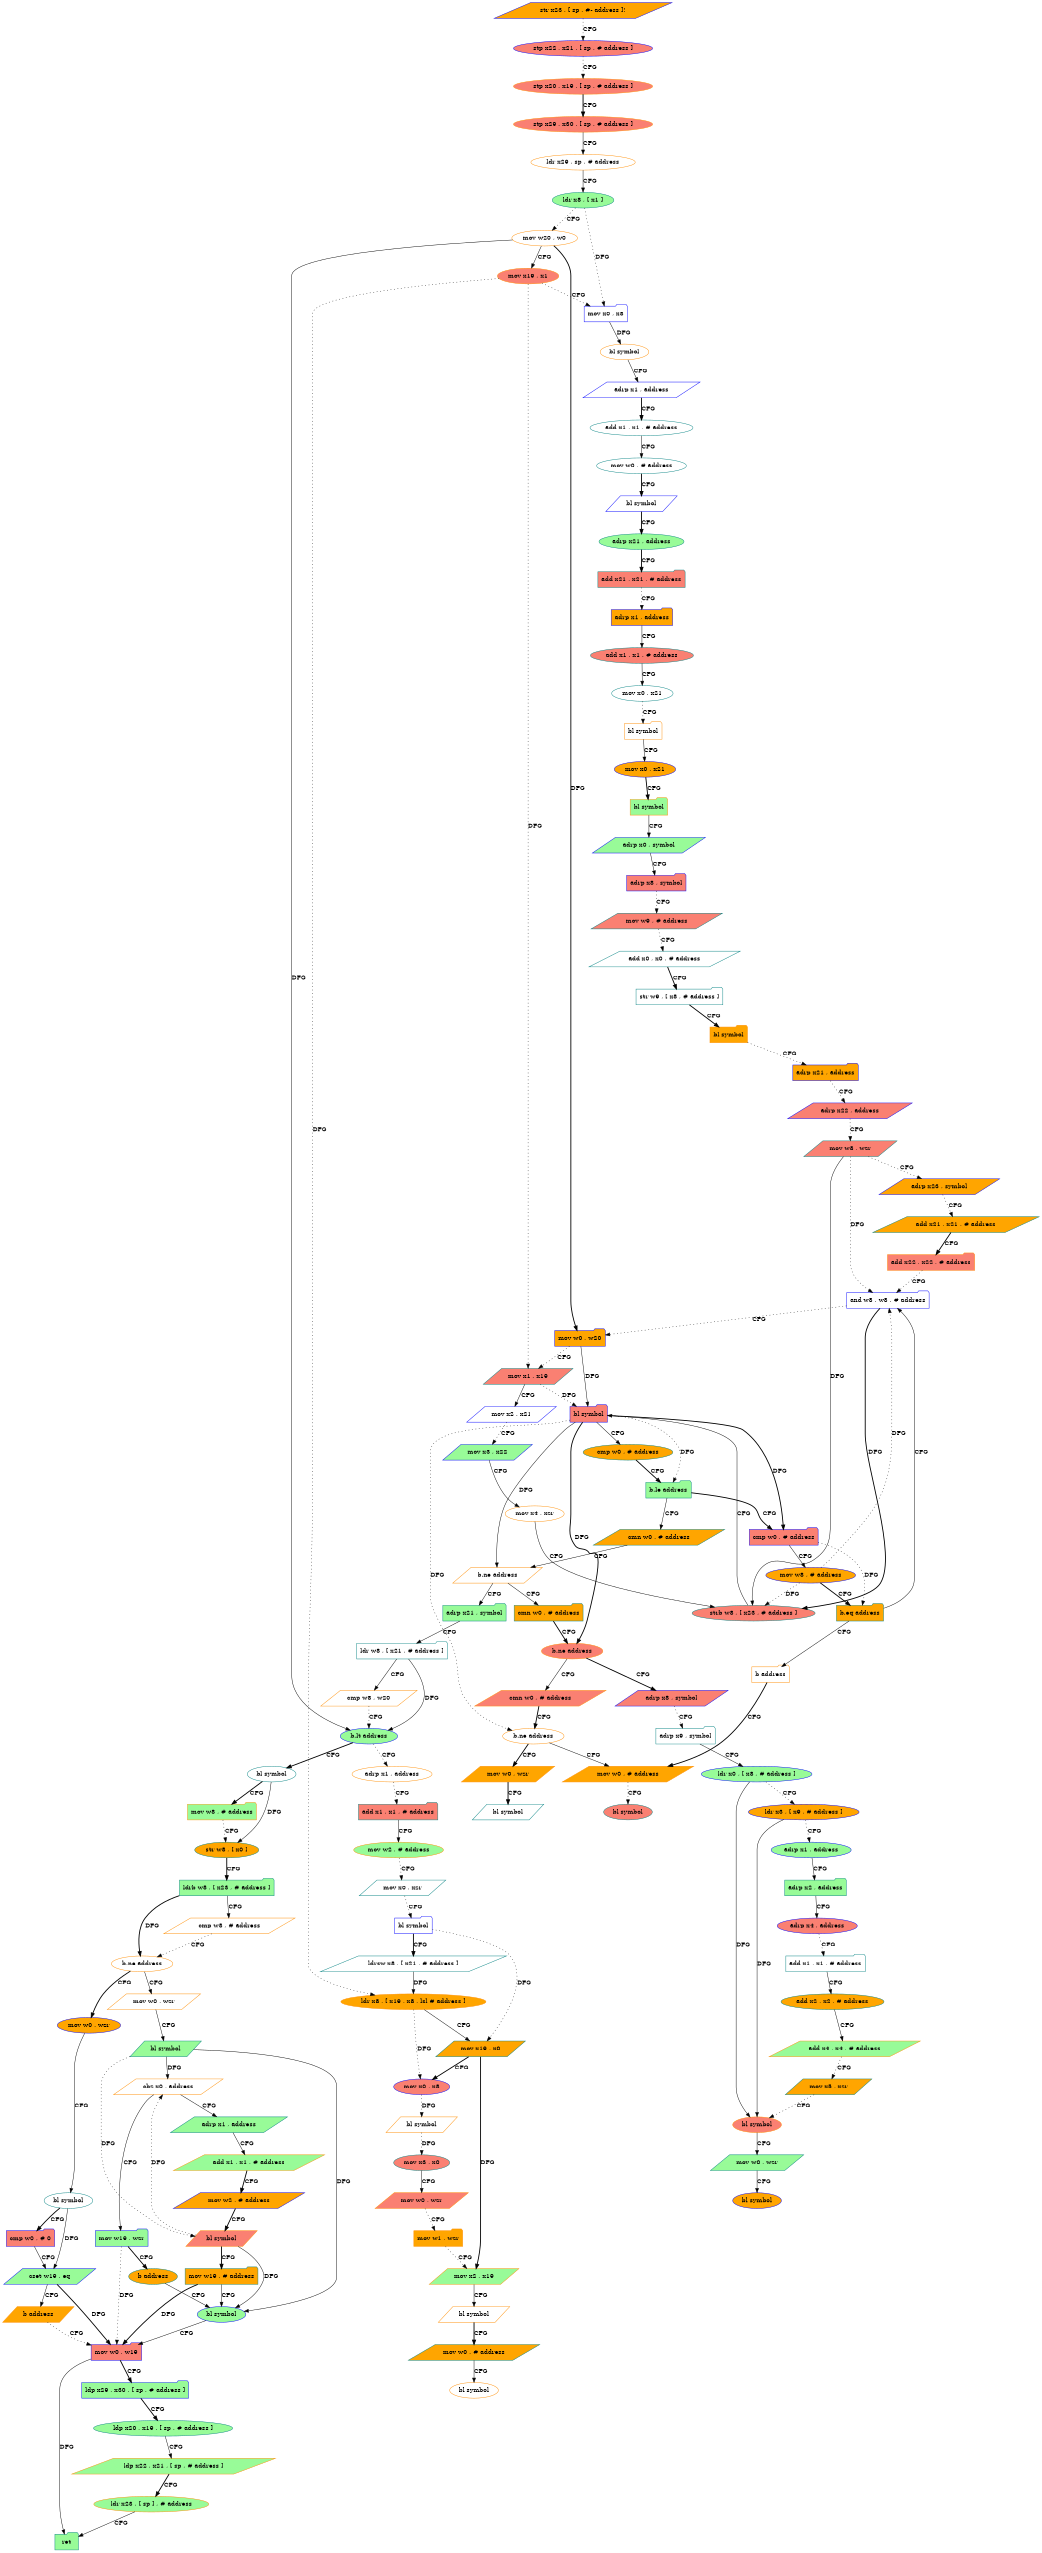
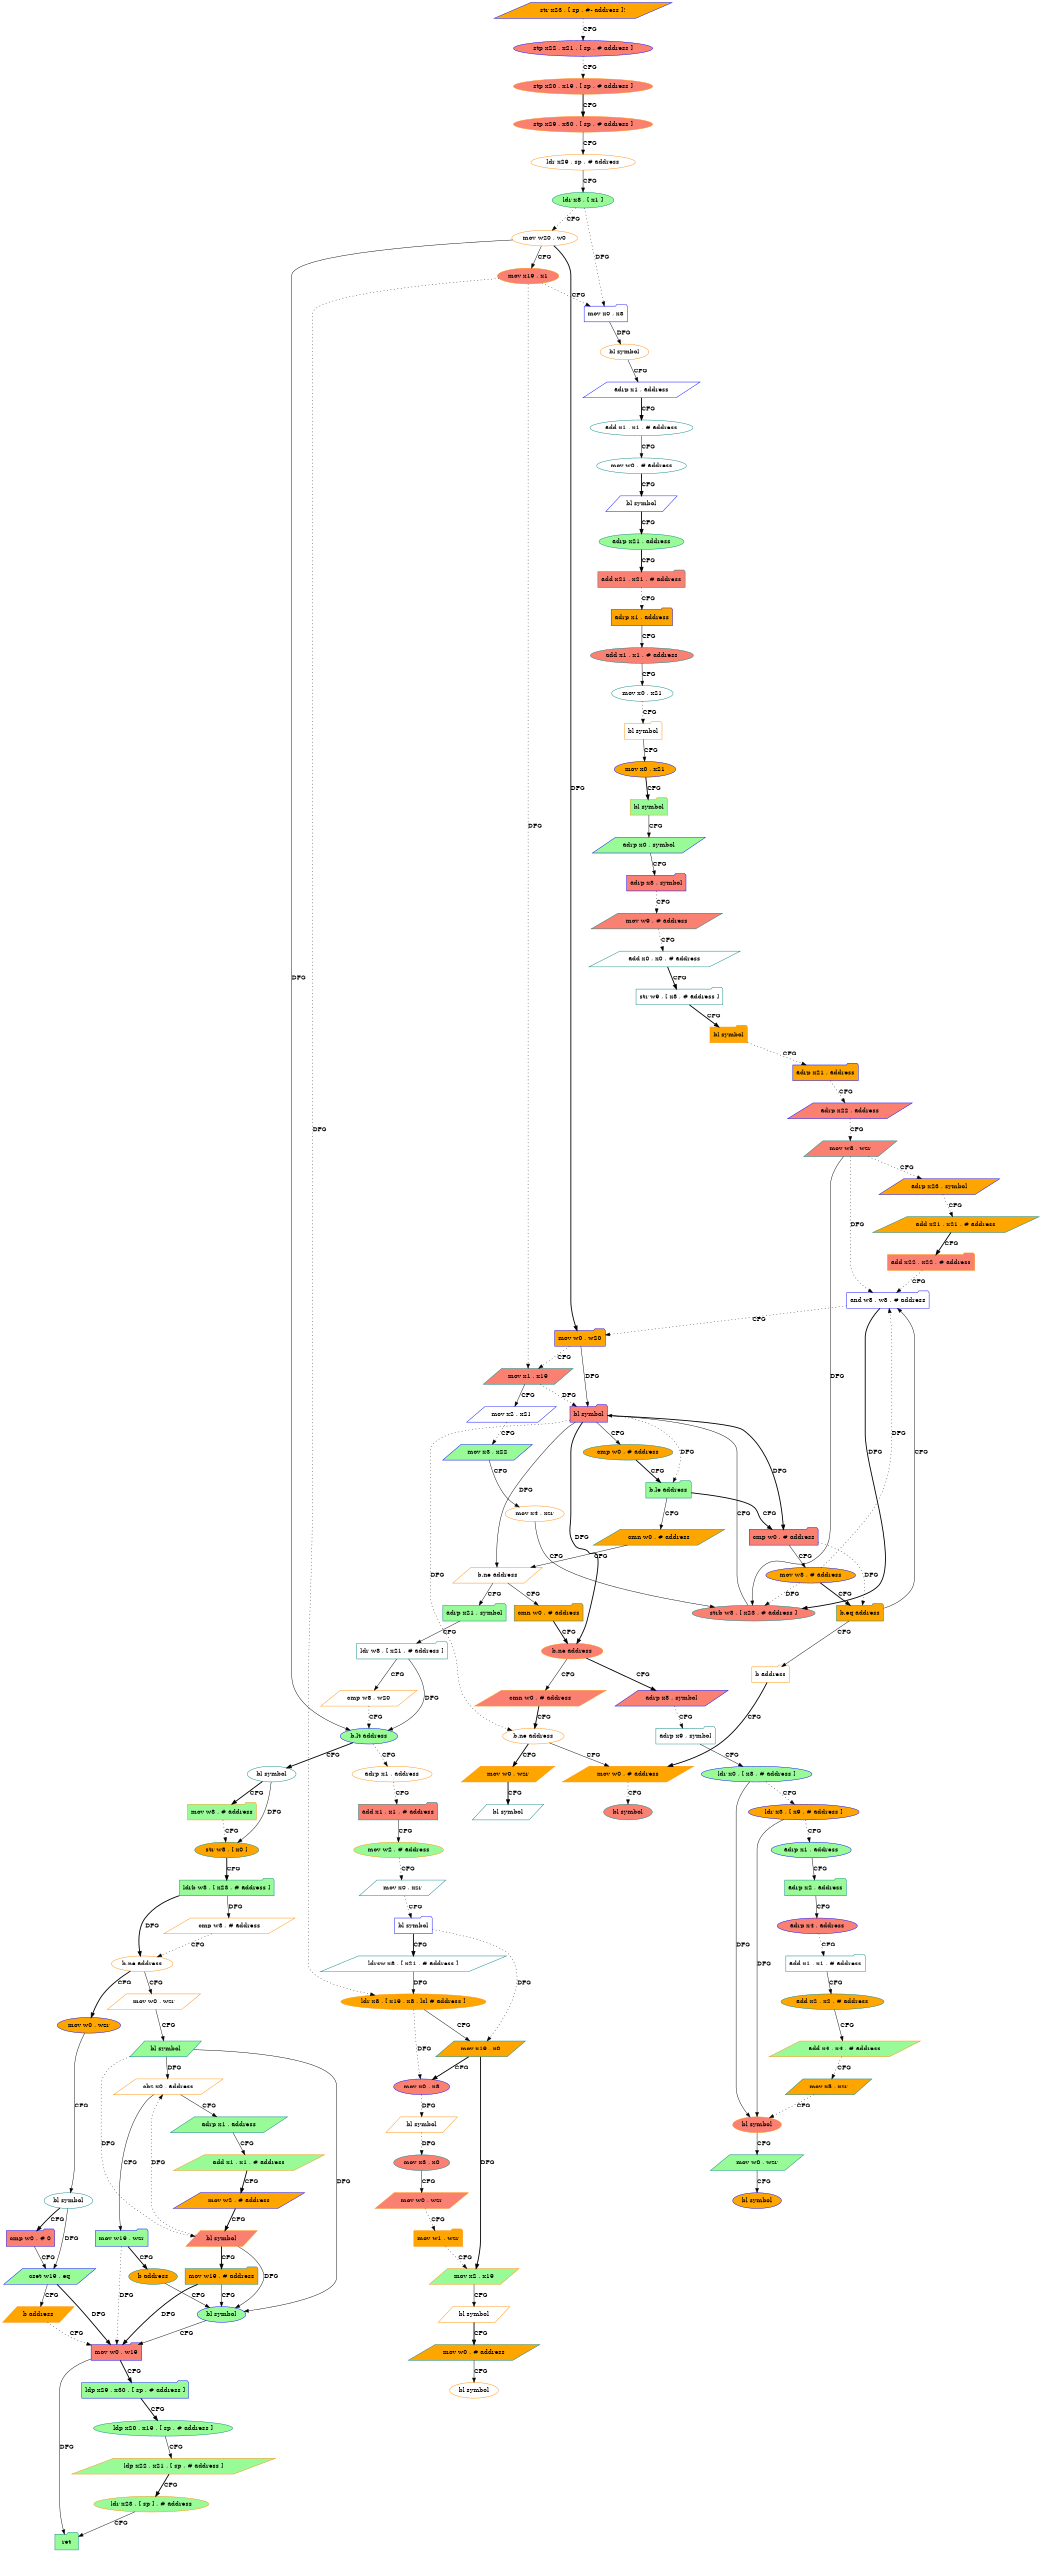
edge "ldrb w8 , [ x23 , # address ]" -> "cmp w8 , # address": label "CFG" -> "DFG"
